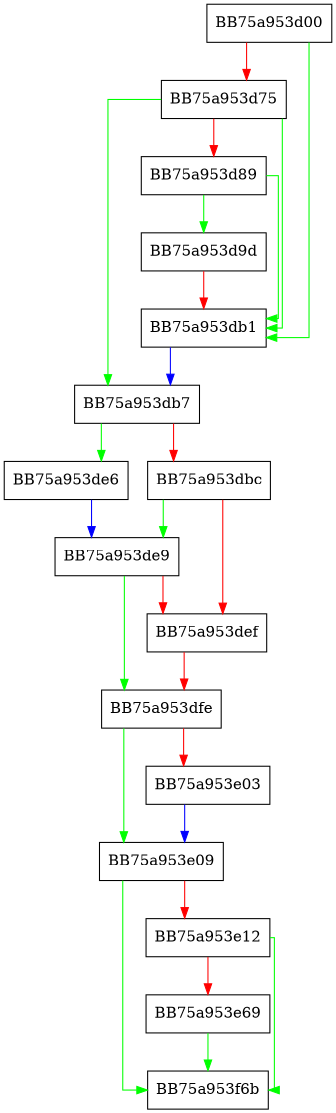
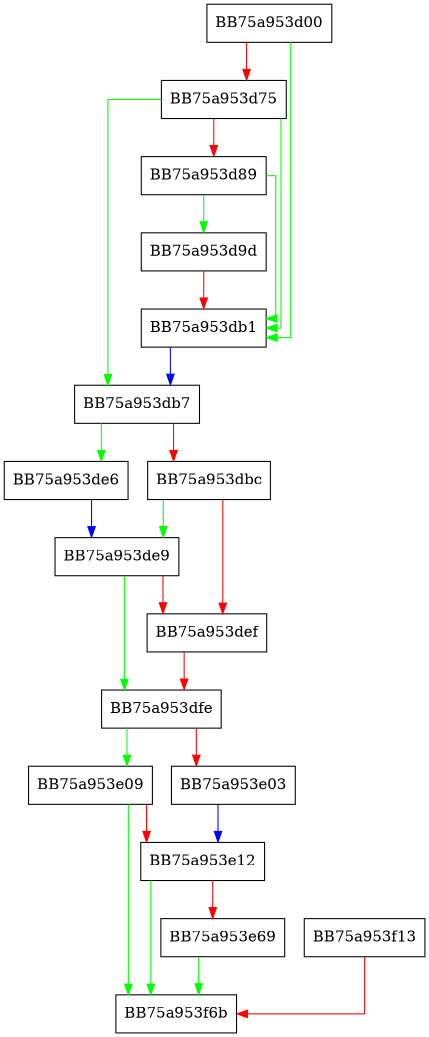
edge "BB75a953e03" -> "BB75a953e09": now "BB75a953e03" -> "BB75a953e12"
node "BB75a953f13": added
